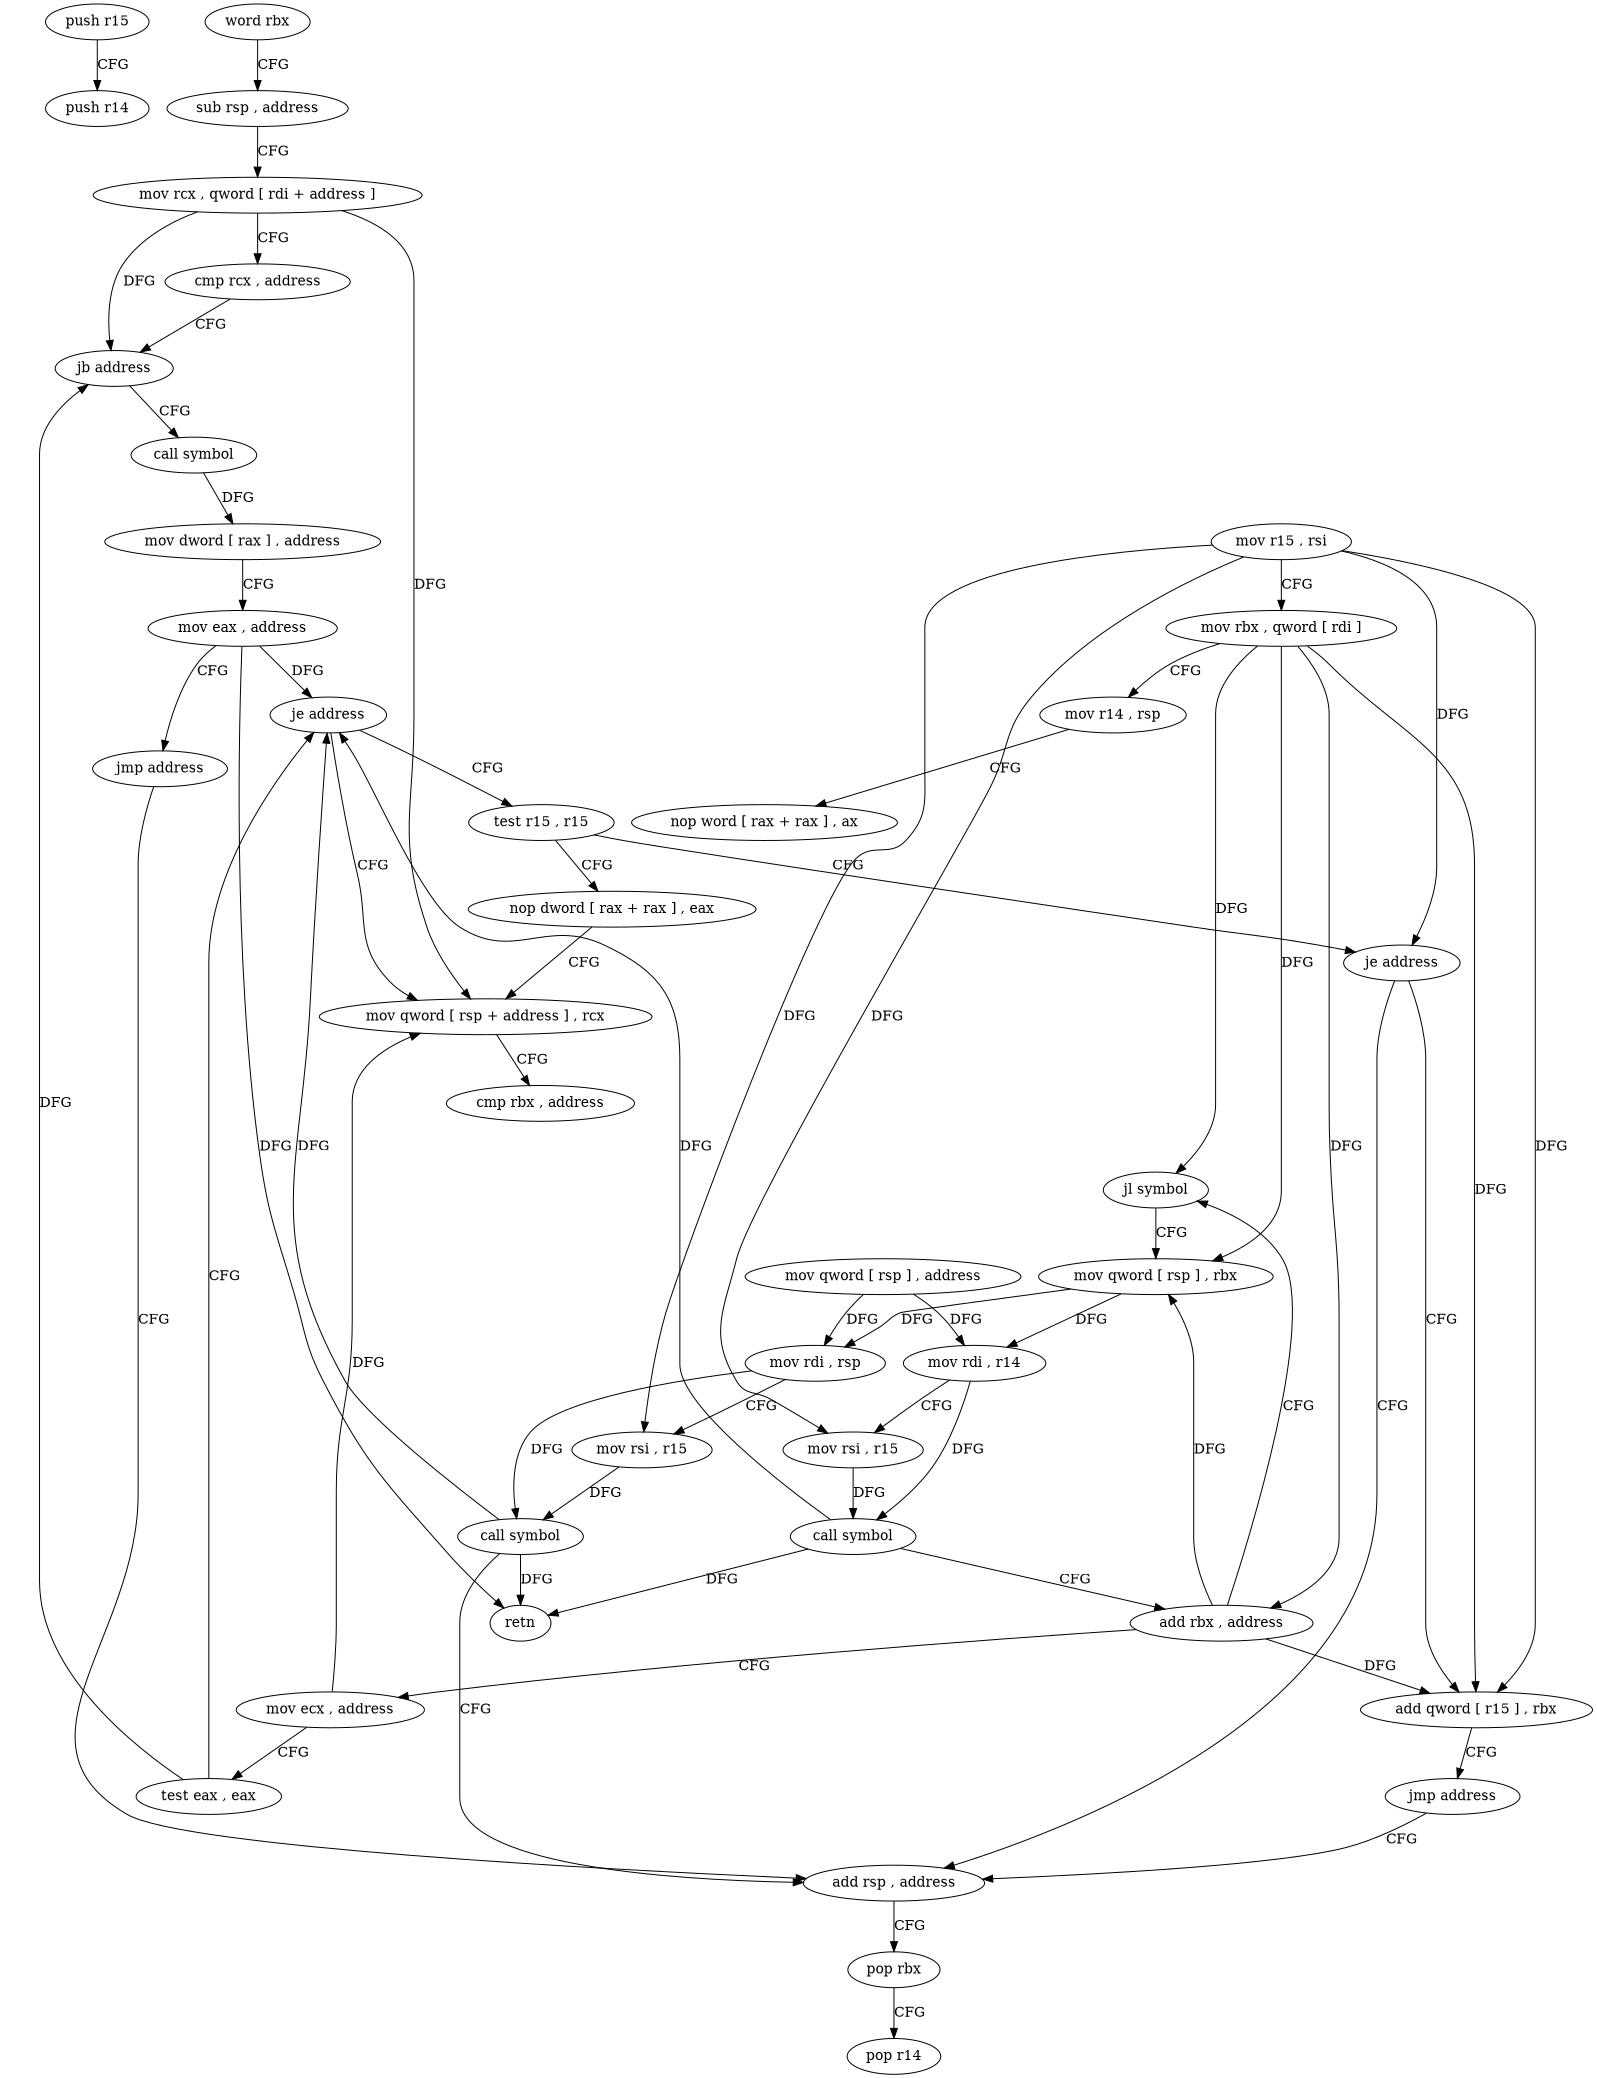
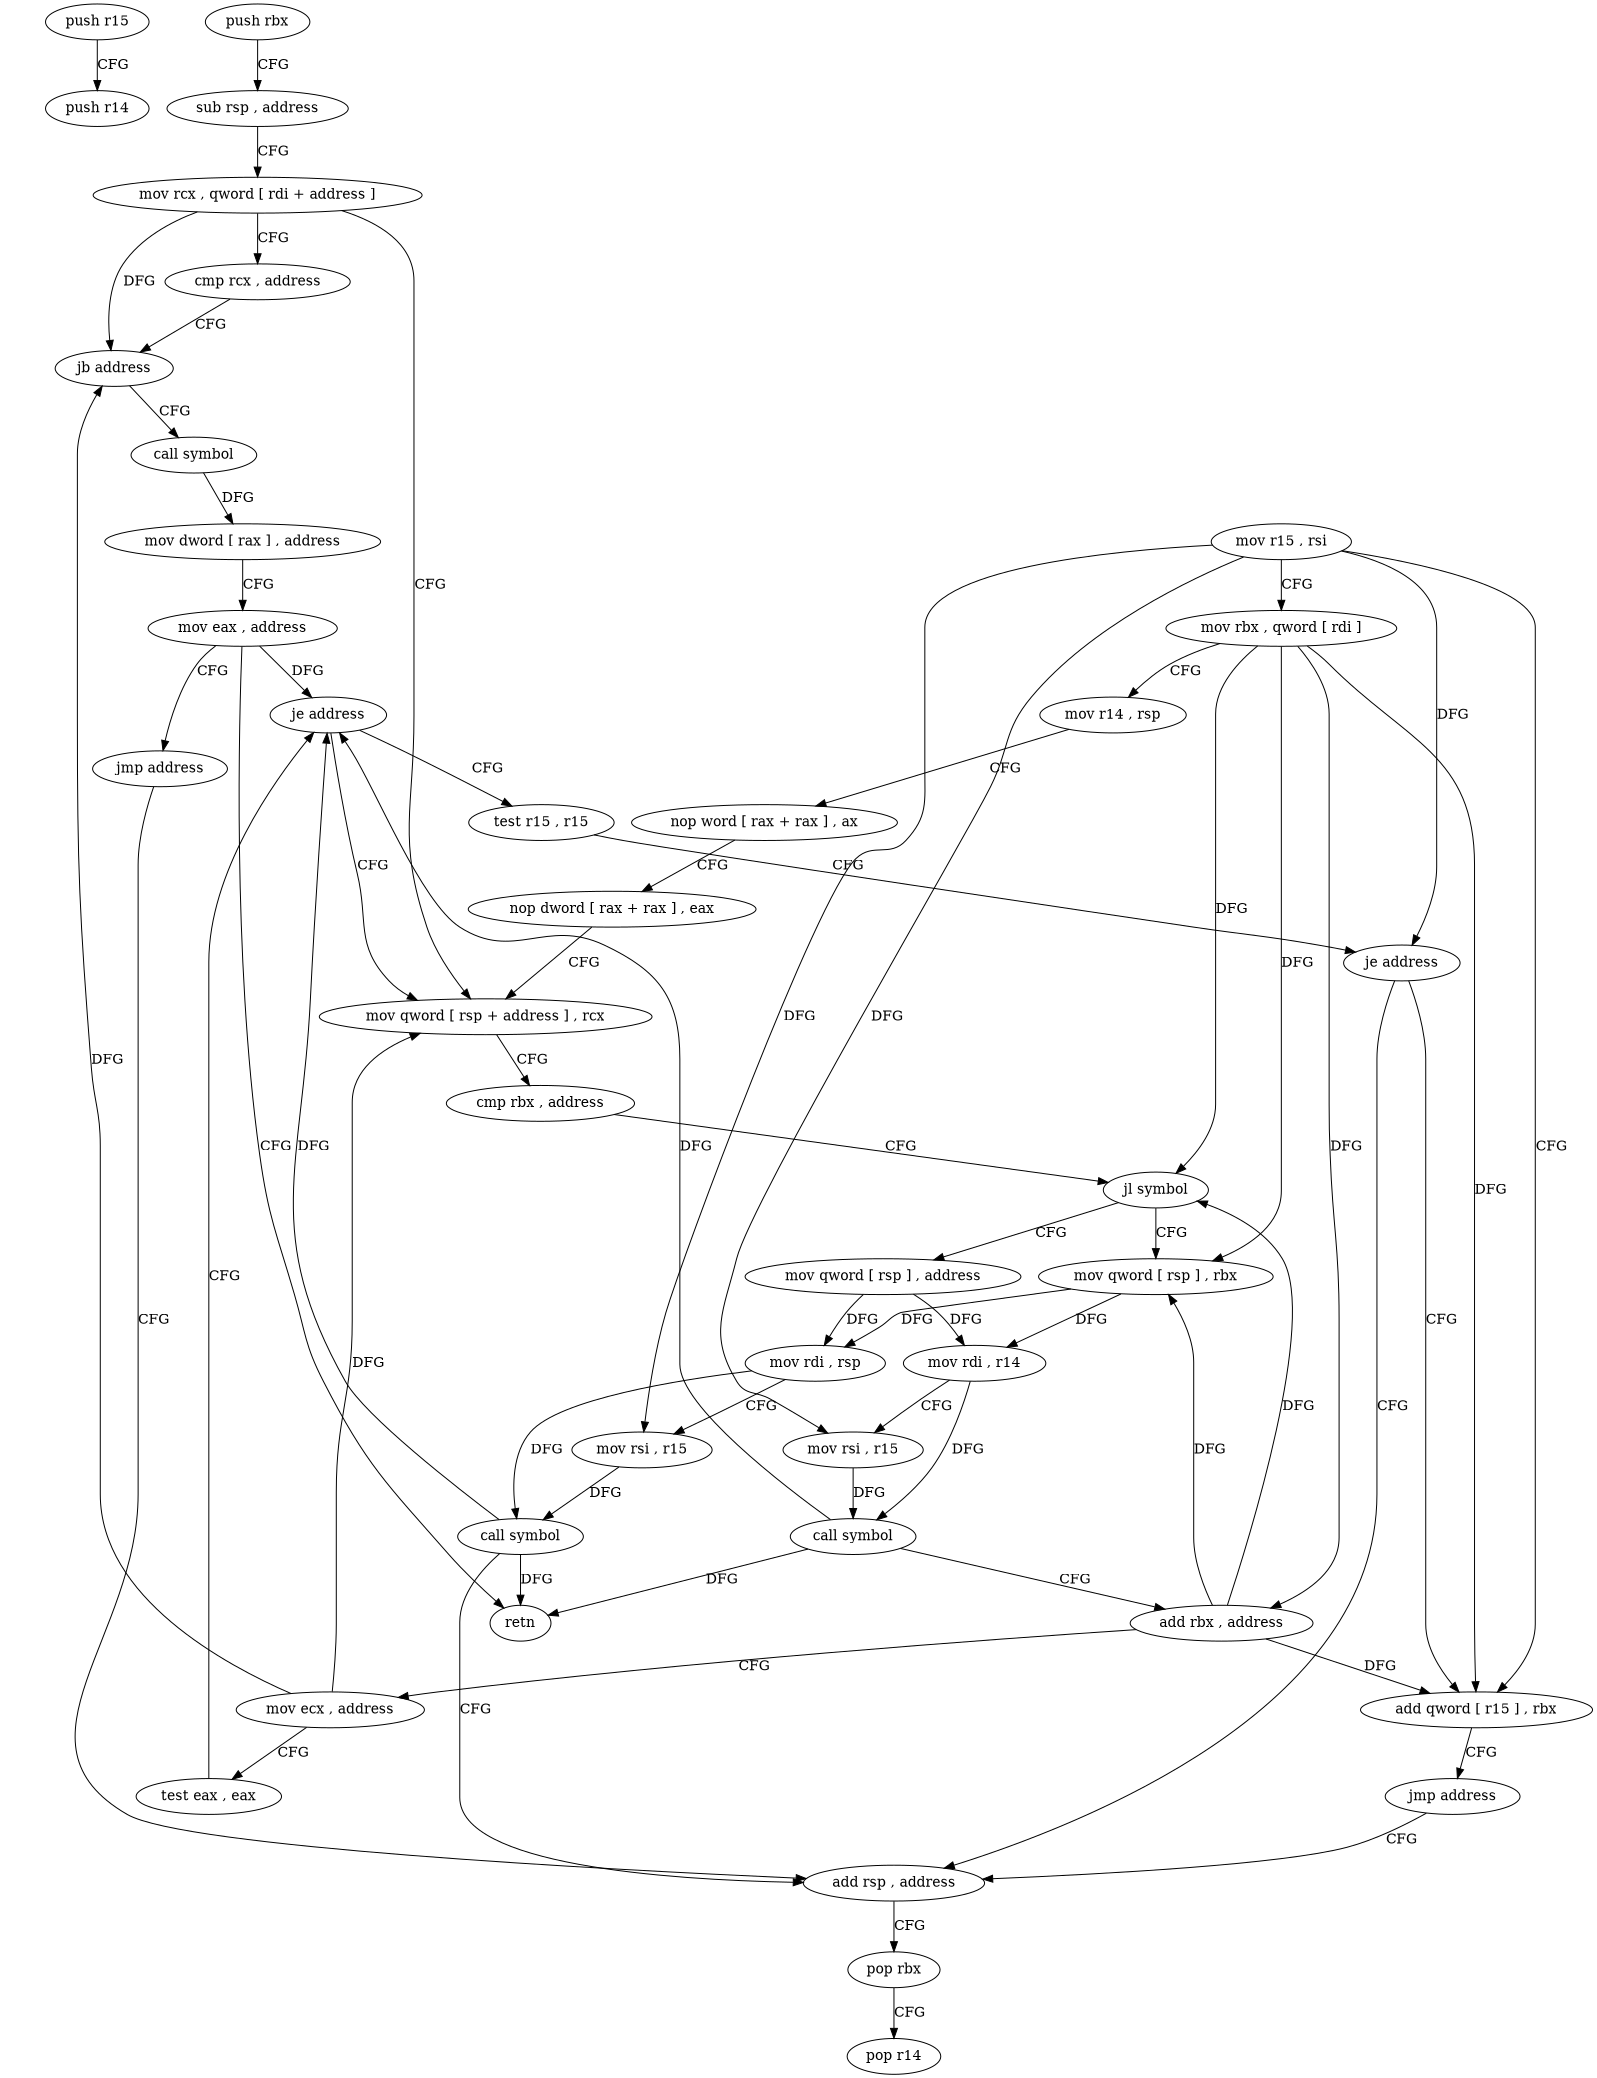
node "word rbx": label "word rbx" -> "push rbx"
edge "mov rcx , qword [ rdi + address ]" -> "mov qword [ rsp + address ] , rcx": label "DFG" -> "CFG"
edge "test r15 , r15" -> "nop dword [ rax + rax ] , eax": now "nop word [ rax + rax ] , ax" -> "nop dword [ rax + rax ] , eax"
edge "test eax , eax" -> "jb address": now "mov ecx , address" -> "jb address"
edge "mov eax , address" -> "retn": label "DFG" -> "CFG"
edge "mov r15 , rsi" -> "add qword [ r15 ] , rbx": label "DFG" -> "CFG"
edge "cmp rbx , address" -> "jl symbol": added, label "CFG"
edge "jl symbol" -> "mov qword [ rsp ] , address": added, label "CFG"
edge "add rbx , address" -> "jl symbol": label "CFG" -> "DFG"
